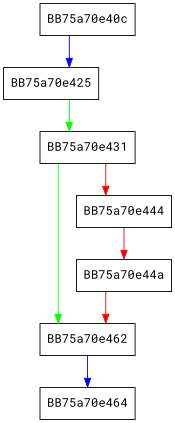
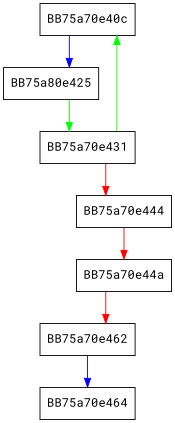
node "BB75a70e425": label "BB75a70e425" -> "BB75a80e425"
edge "BB75a70e431" -> "BB75a70e462": now "BB75a70e431" -> "BB75a70e40c"
